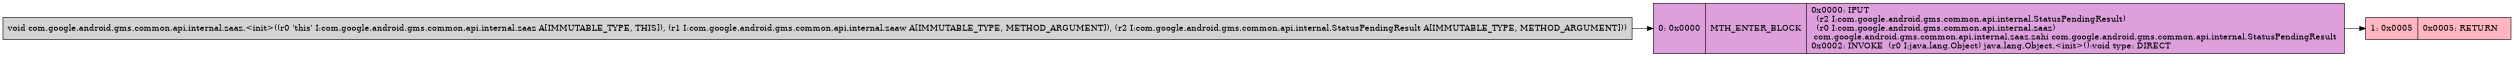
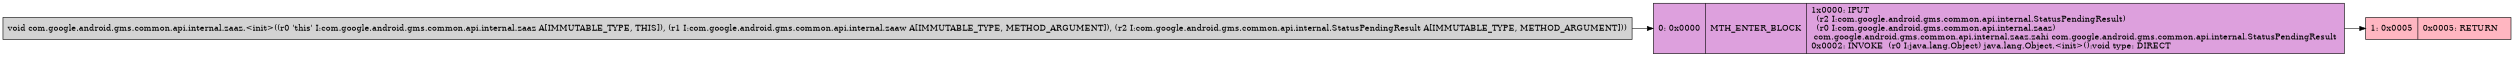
node "0: 0x0000": text "0x0000: IPUT" -> "1x0000: IPUT"
